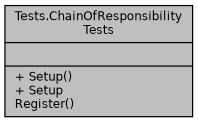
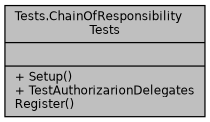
node "Tests.ChainOfResponsibility": text "+ Setup" -> "+ TestAuthorizarionDelegates"
